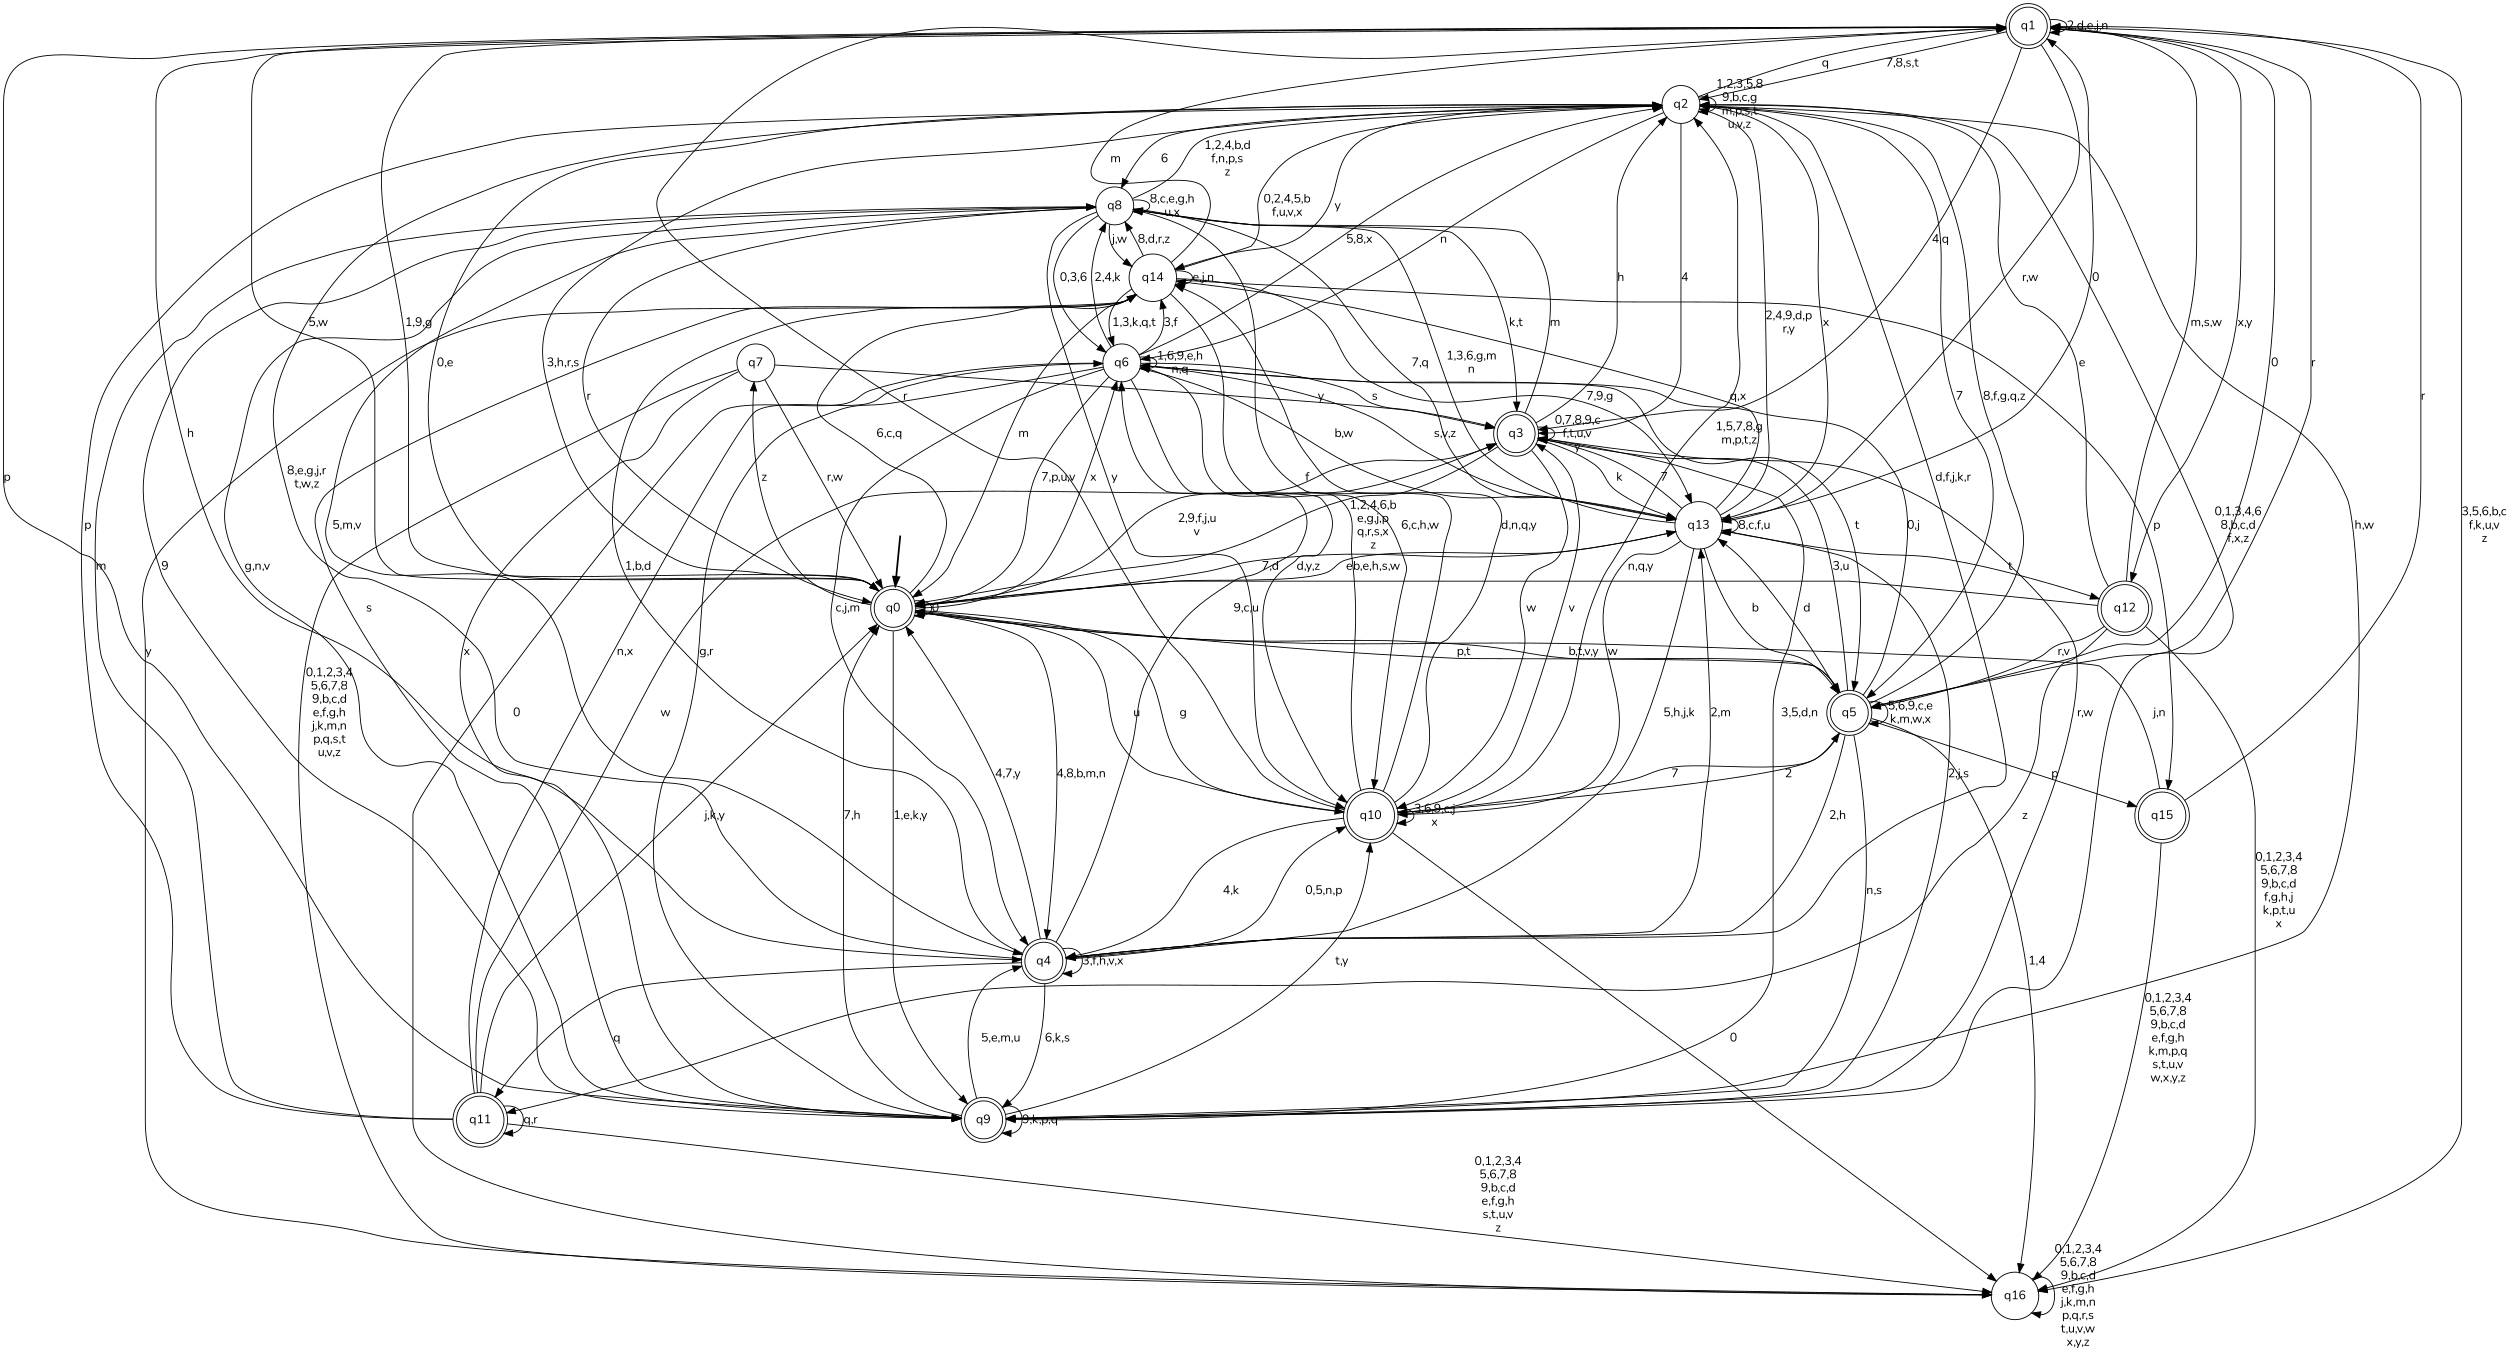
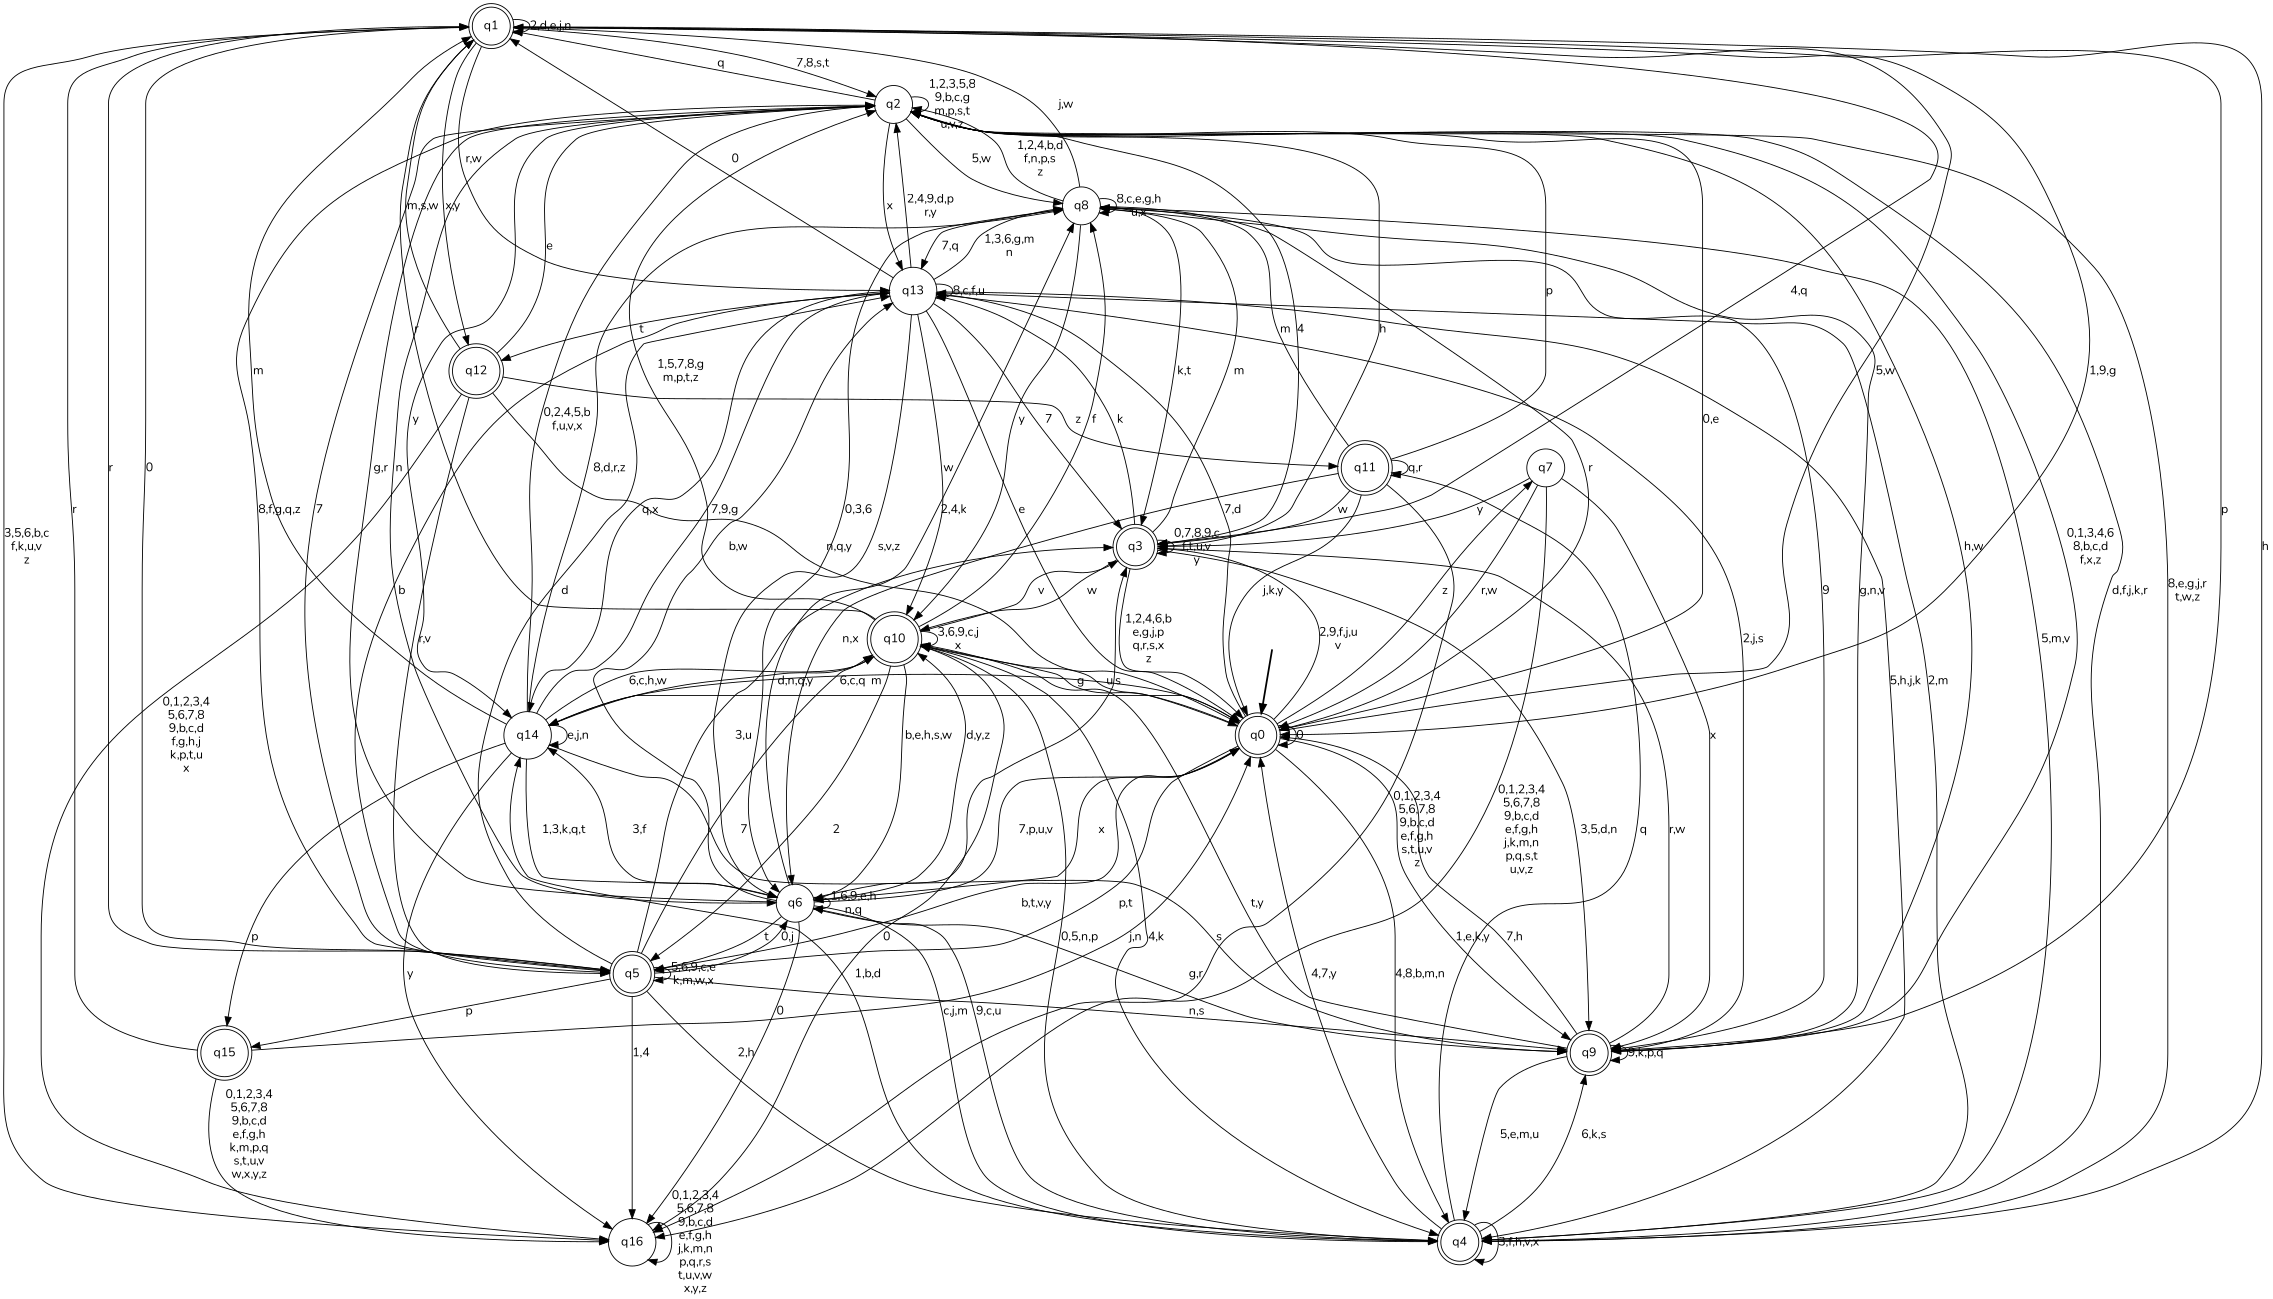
edge "q2" -> "q8": label "6" -> "5,w"
edge "q0" -> "q2": removed, label "3,h,r,s"
edge "q6" -> "q2": label "5,8,x" -> "g,r"
edge "q8" -> "q14": now "q8" -> "q1"
